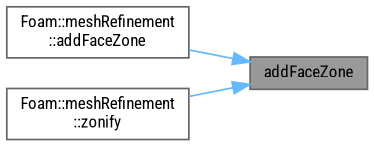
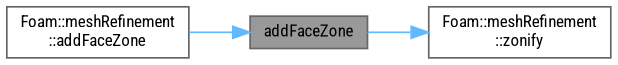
edge "Foam::meshRefinement ::zonify" -> "addFaceZone": reversed
